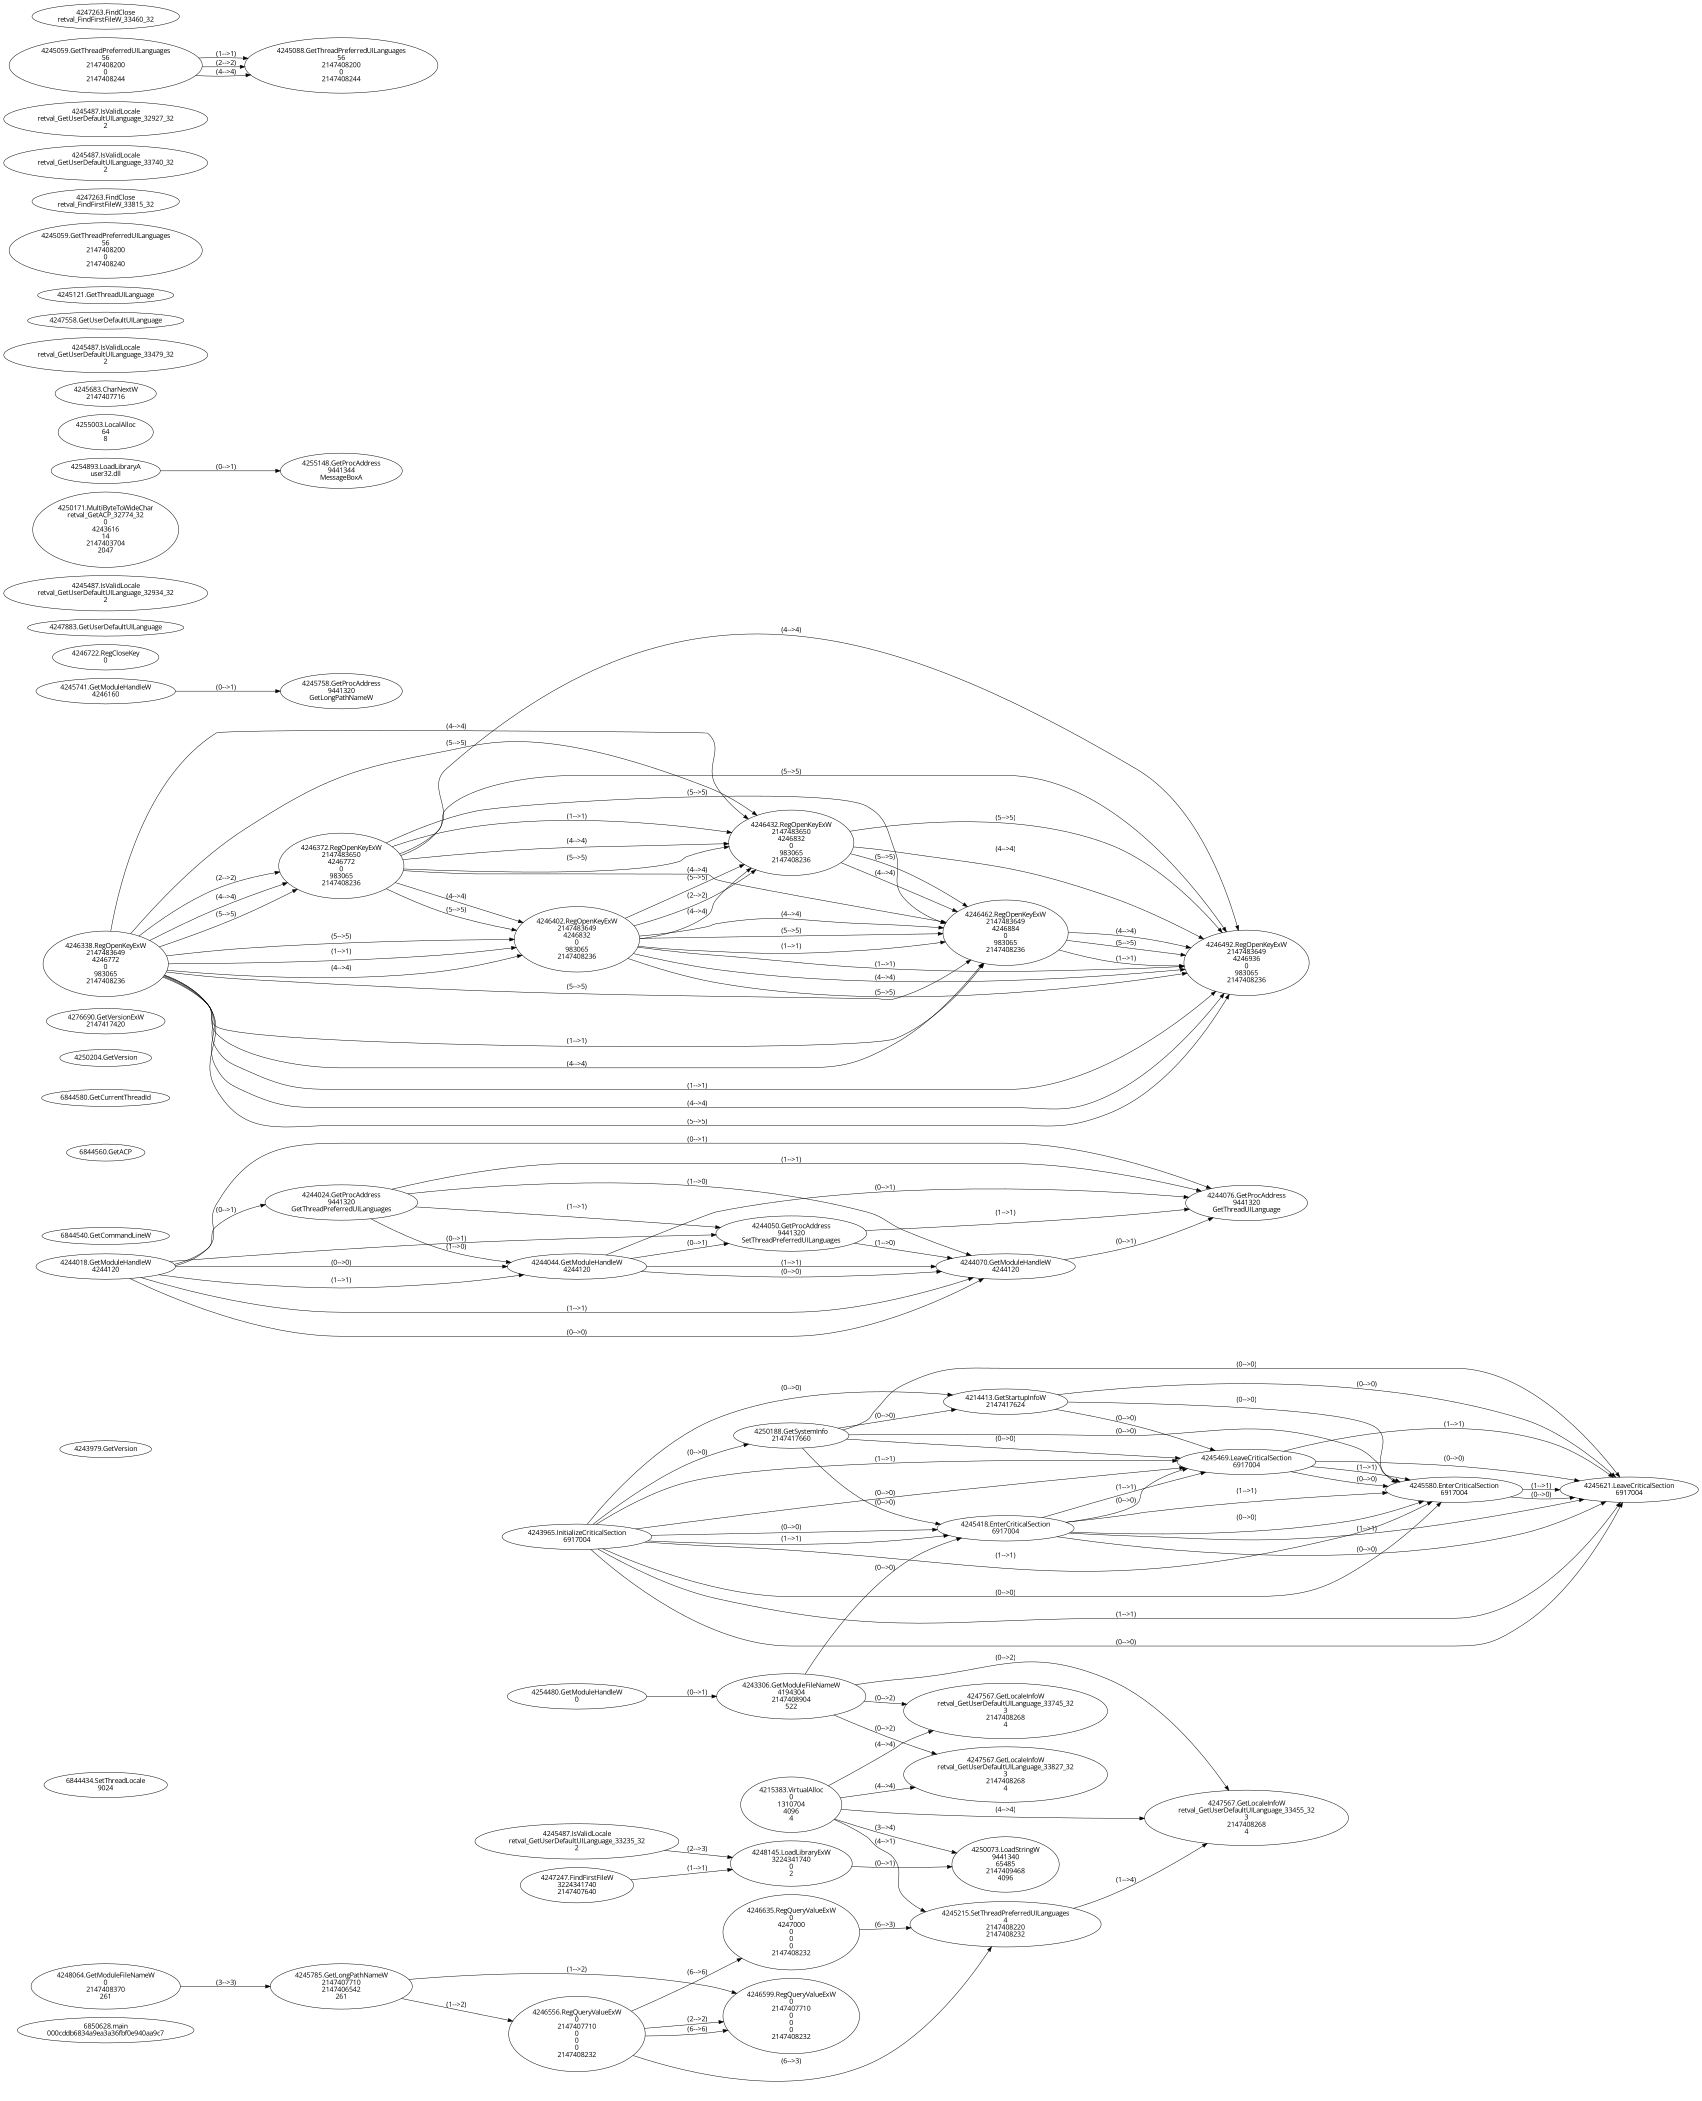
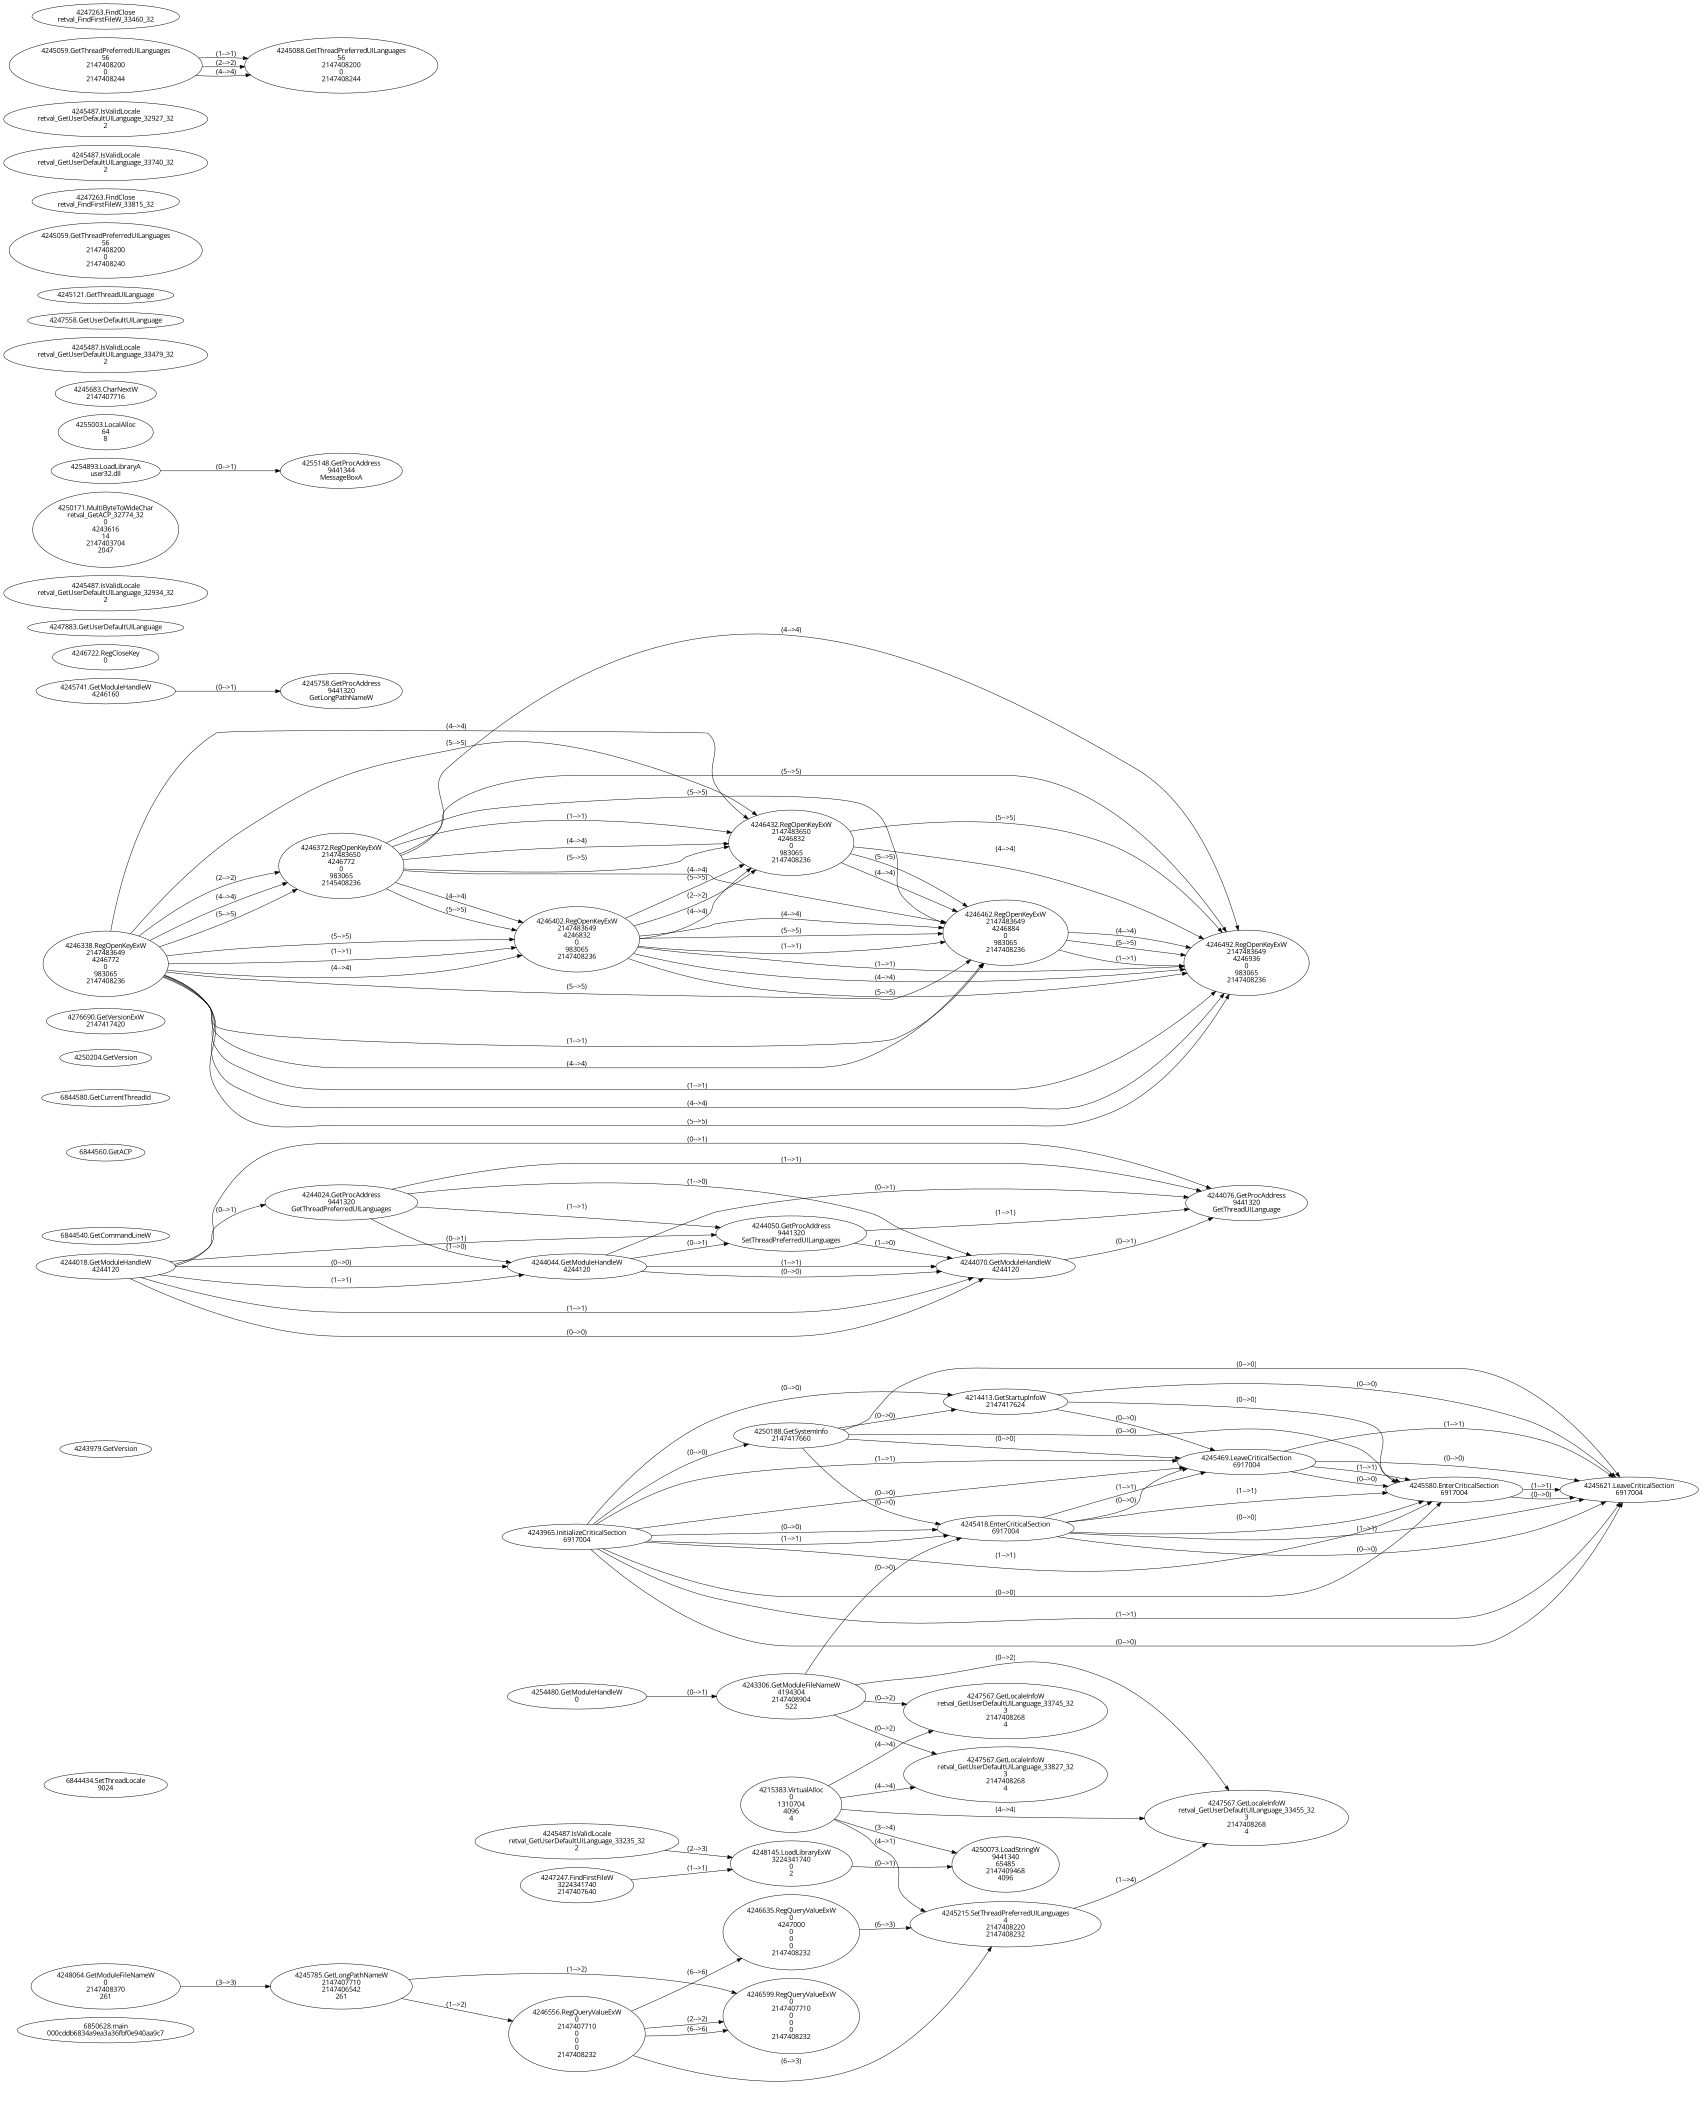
node "4246372.RegOpenKeyExW 2147483650 4246772 0 983065 2147408236": label "4246372.RegOpenKeyExW 2147483650 4246772 0 983065 2147408236" -> "4246372.RegOpenKeyExW 2147483650 4246772 0 983065 2145408236"
